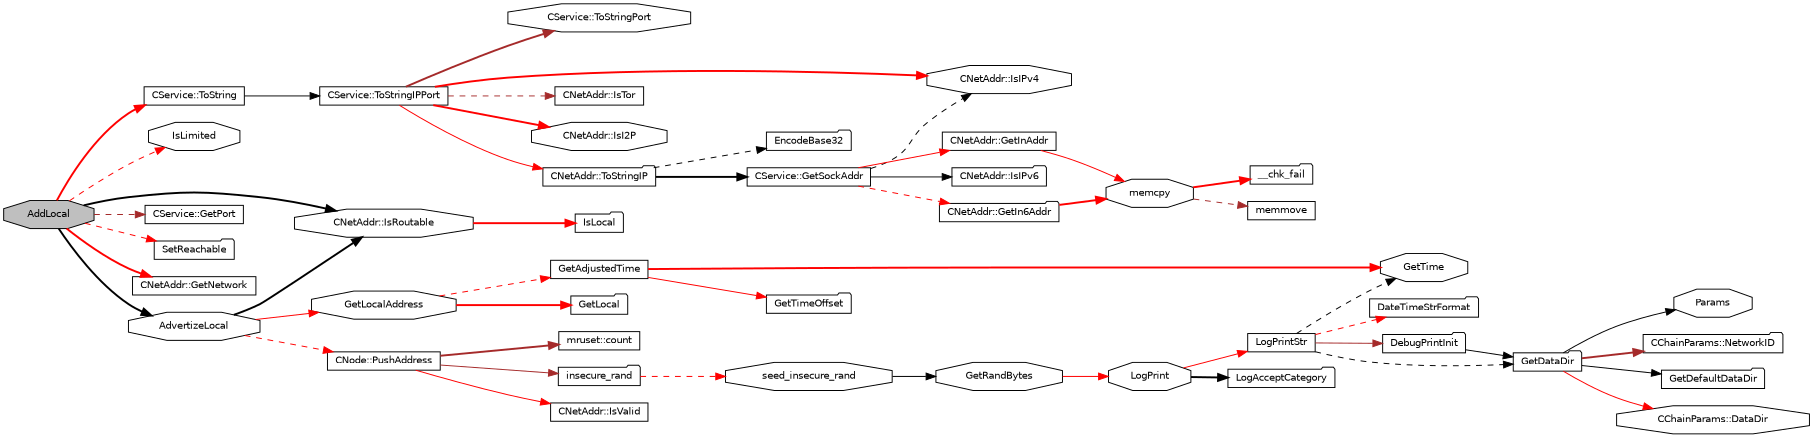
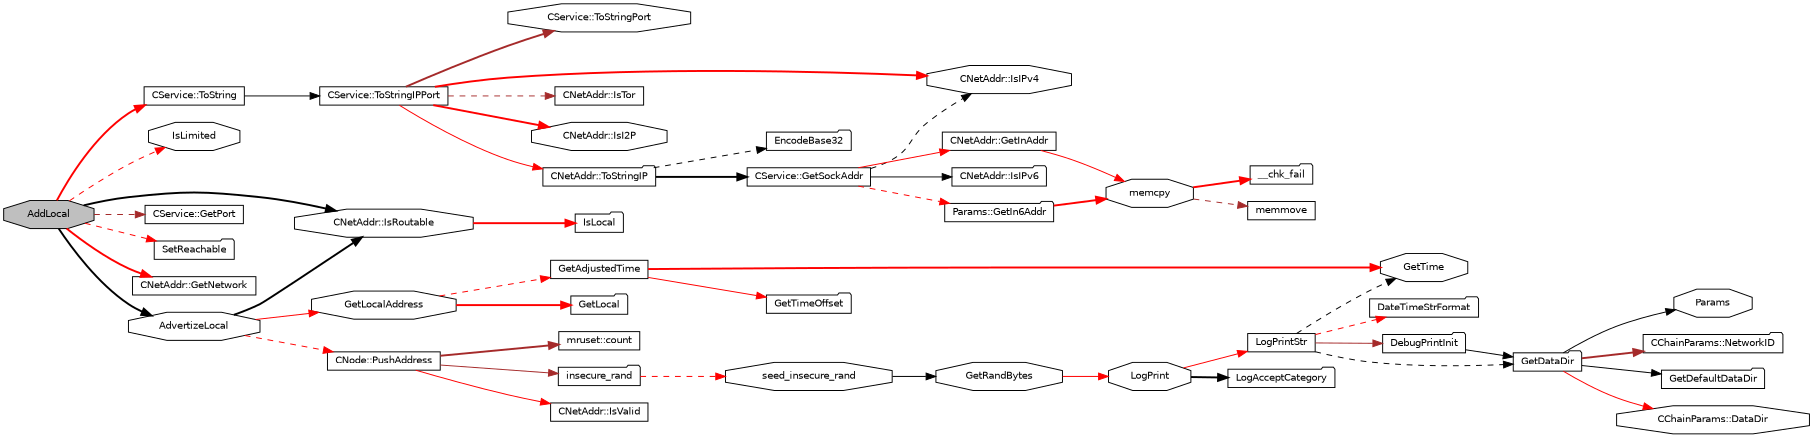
node "CNetAddr::GetIn6Addr": label "CNetAddr::GetIn6Addr" -> "Params::GetIn6Addr"
